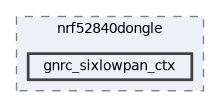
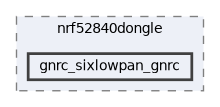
node "gnrc_sixlowpan_ctx": label "gnrc_sixlowpan_ctx" -> "gnrc_sixlowpan_gnrc"
